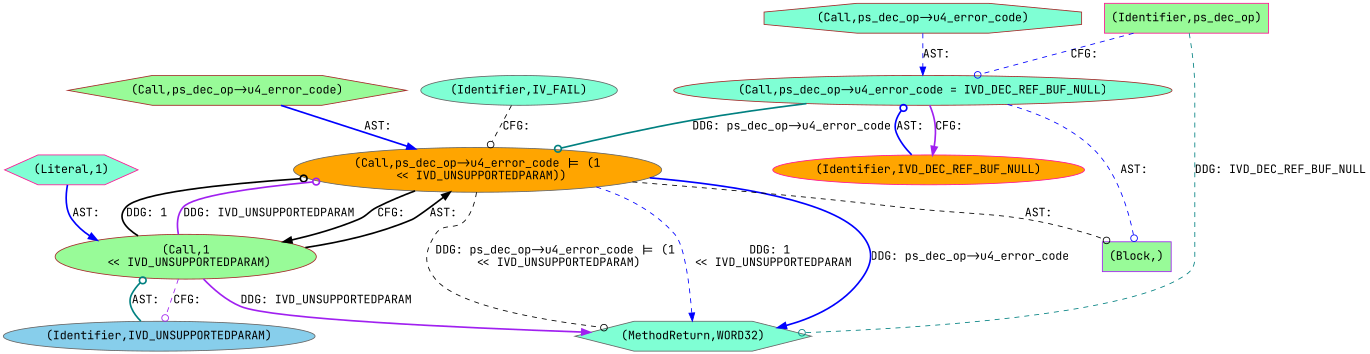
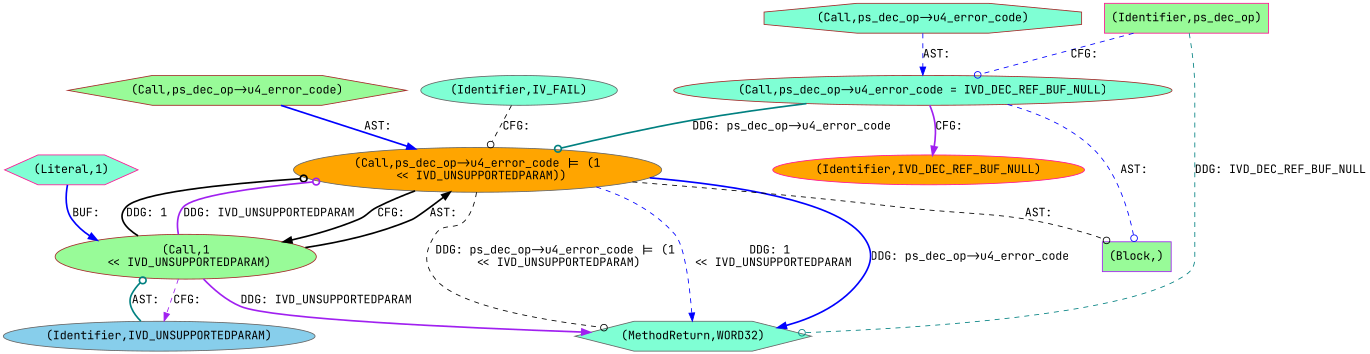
edge "(Identifier,IVD_DEC_REF_BUF_NULL)" -> "(Call,ps_dec_op->u4_error_code = IVD_DEC_REF_BUF_NULL)": removed, label "AST:"
edge "(Literal,1)" -> "(Call,1 << IVD_UNSUPPORTEDPARAM)": label "AST: " -> "BUF: "
edge "(Call,1 << IVD_UNSUPPORTEDPARAM)" -> "(Identifier,IVD_UNSUPPORTEDPARAM)": arrowhead odot -> normal
